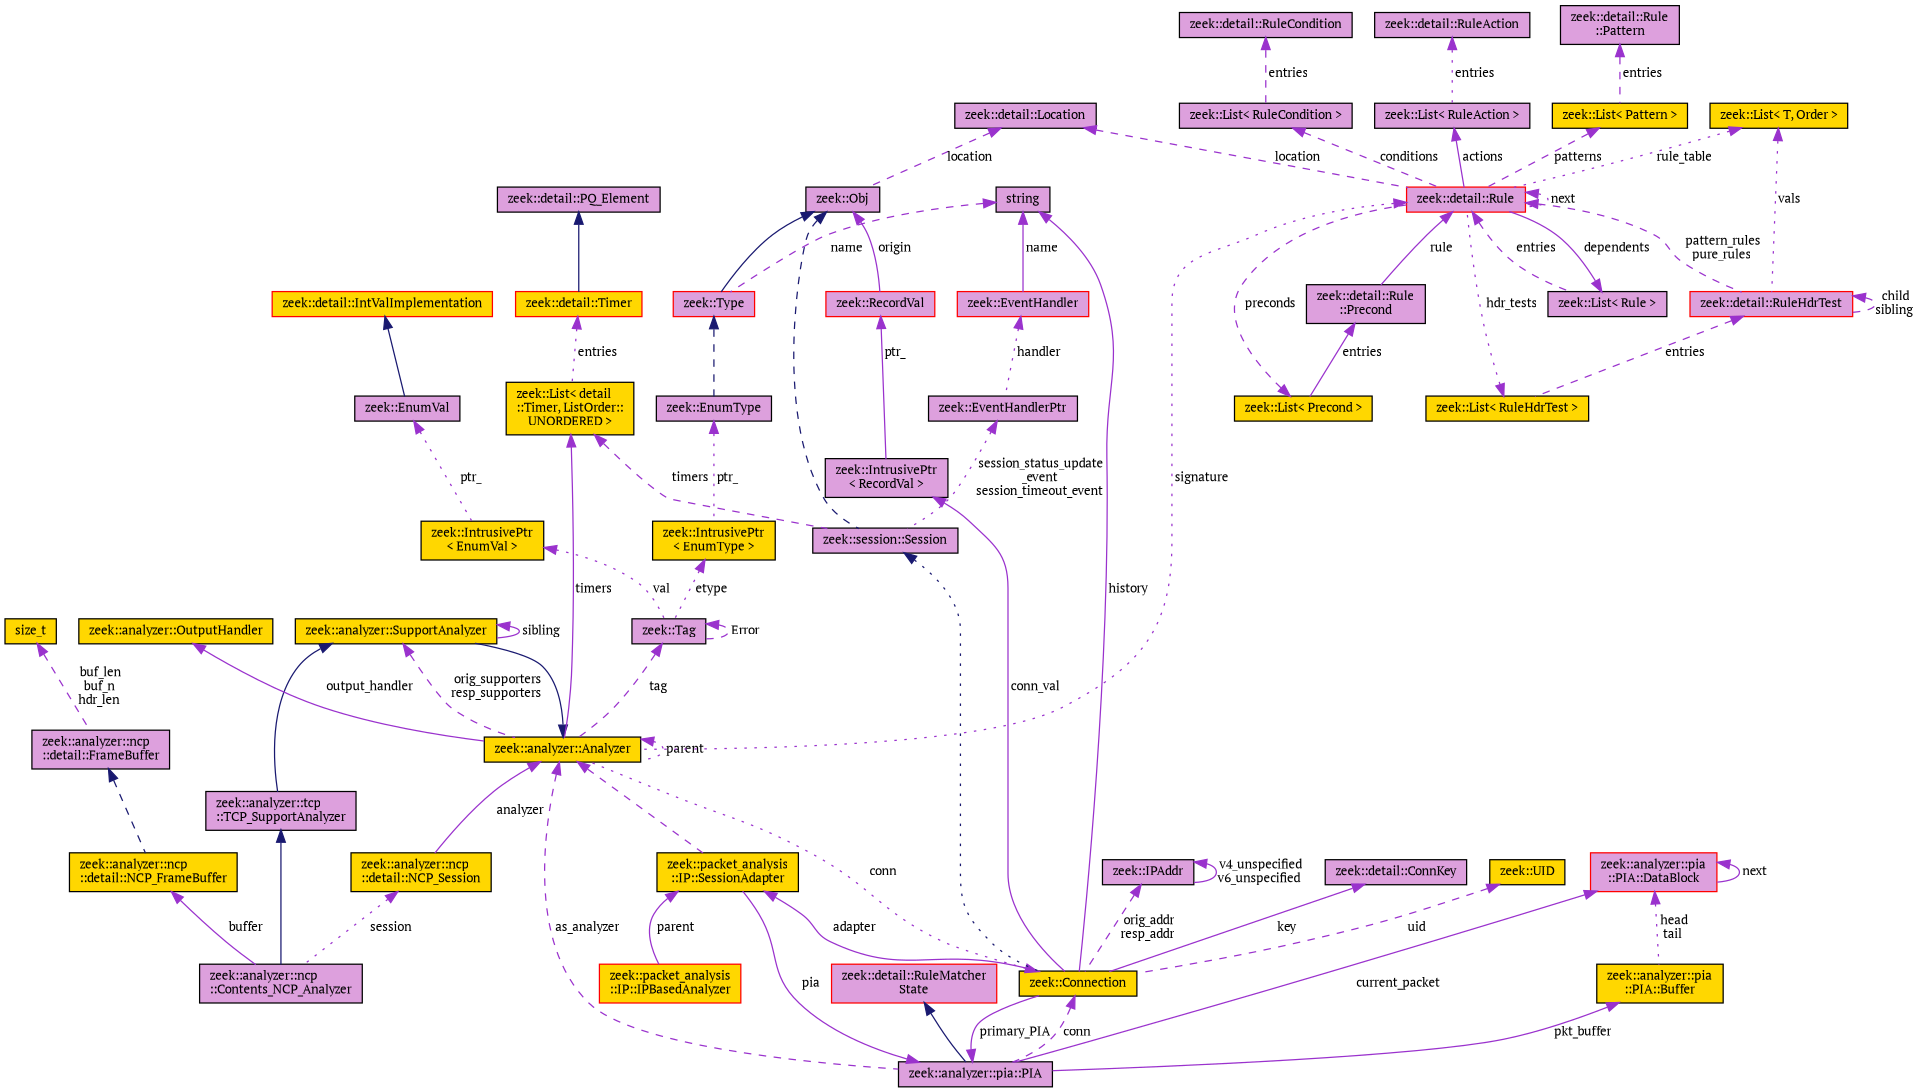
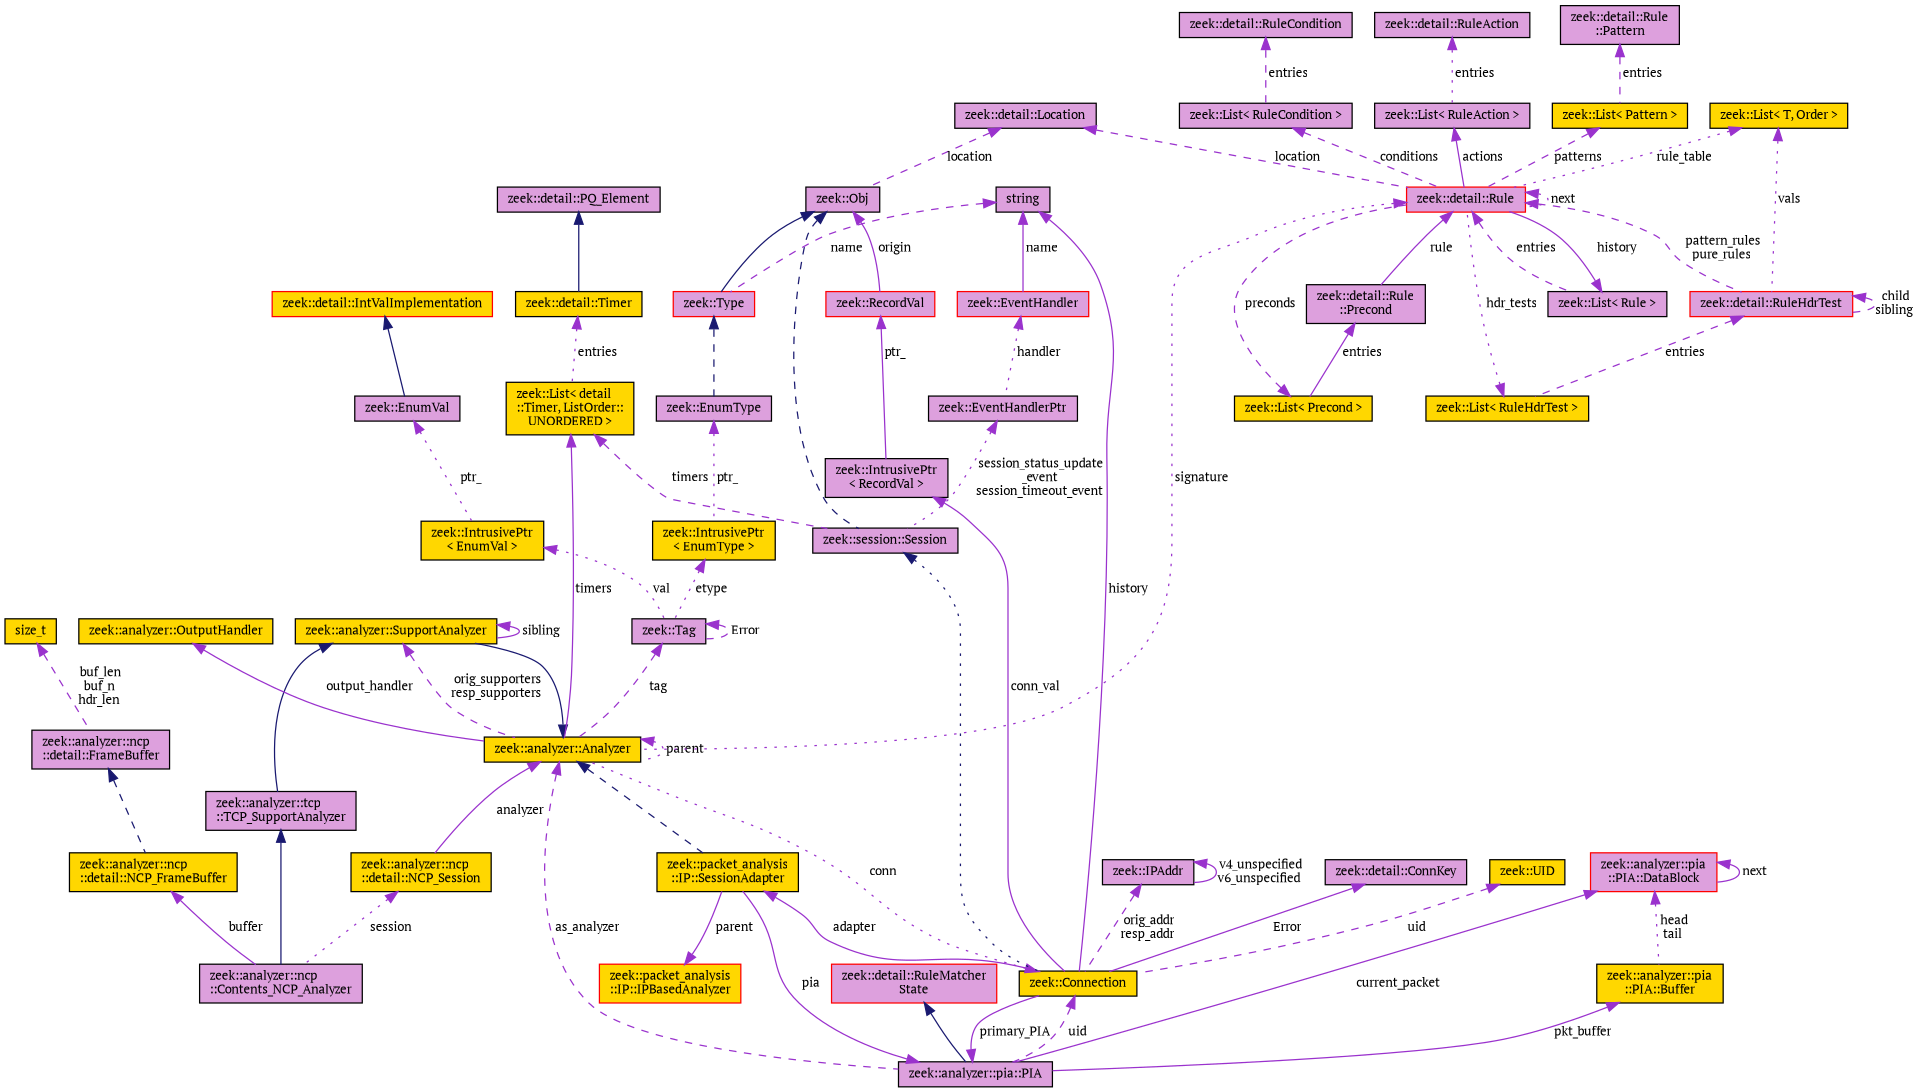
edge "zeek::detail::Rule" -> "zeek::List< Rule >": label " dependents" -> " history"
node "zeek::detail::Timer": color red -> black
edge "zeek::packet_analysis ::IP::SessionAdapter" -> "zeek::analyzer::Analyzer": color darkorchid3 -> midnightblue
edge "zeek::Connection" -> "zeek::detail::ConnKey": label " key" -> " Error"
edge "zeek::packet_analysis ::IP::IPBasedAnalyzer" -> "zeek::packet_analysis ::IP::SessionAdapter": reversed
edge "zeek::analyzer::pia::PIA" -> "zeek::Connection": label " conn" -> " uid"
